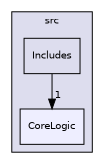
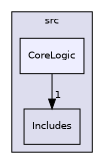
edge "Includes" -> "CoreLogic": reversed
